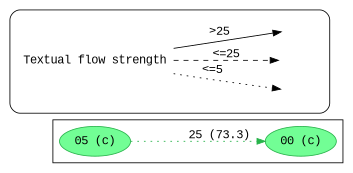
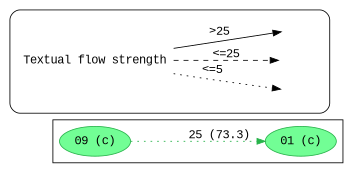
node "05 (c)": label "05 (c)" -> "09 (c)"
node "00 (c)": label "00 (c)" -> "01 (c)"
